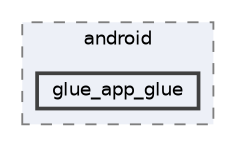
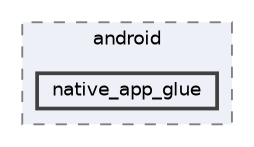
node "glue_app_glue": label "glue_app_glue" -> "native_app_glue"
